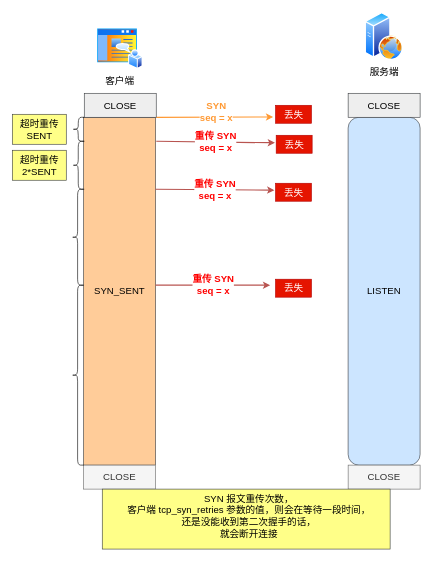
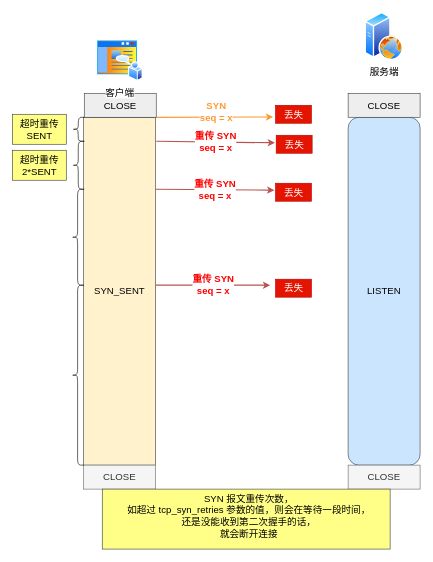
node "客户端": moved (120, 48) -> (120, 60)
node "SYN_SENT": fillcolor #ffcc99 -> #fff2cc
node "SYN 报文重传次数，客户端 tcp_syn_retries 参数的值，则会在等待一段时间，还是没能收到第二次握手的话，就会断开连接": label "SYN 报文重传次数，客户端 tcp_syn_retries 参数的值，则会在等待一段时间，还是没能收到第二次握手的话，就会断开连接" -> "SYN 报文重传次数，如超过 tcp_syn_retries 参数的值，则会在等待一段时间，还是没能收到第二次握手的话，就会断开连接"
